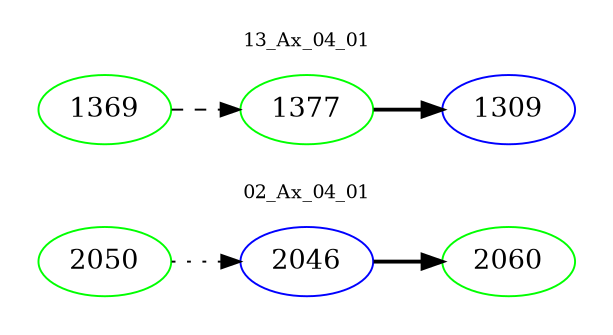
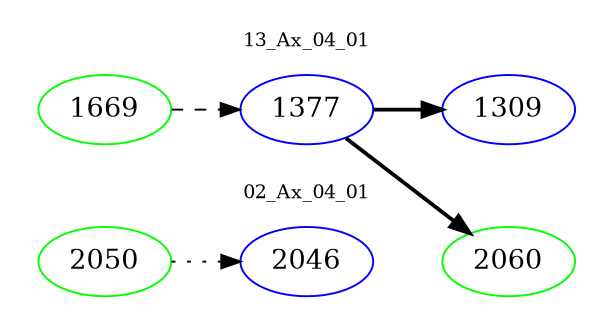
node "1369": label "1369" -> "1669"
node "1377": color green -> blue
edge "2046" -> "2060": now "1377" -> "2060"
